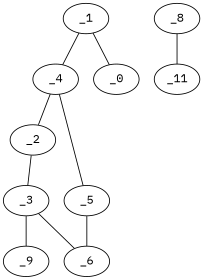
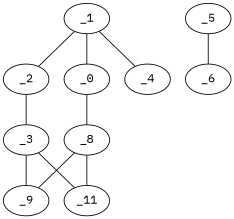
edge "_4" -- "_2": now "_1" -- "_2"
edge "_0" -- "_8": added
edge "_4" -- "_5": removed
edge "_8" -- "_9": added
edge "_3" -- "_6": now "_3" -- "_11"
